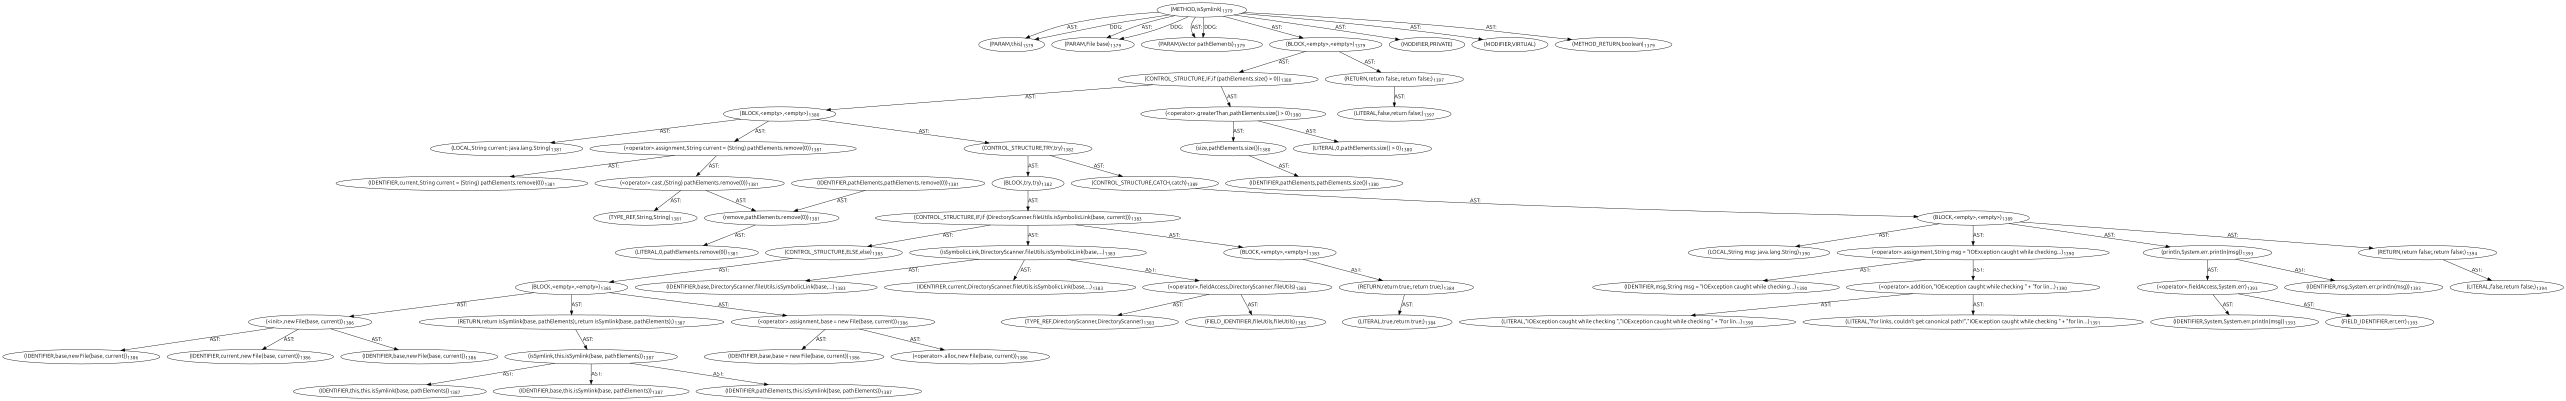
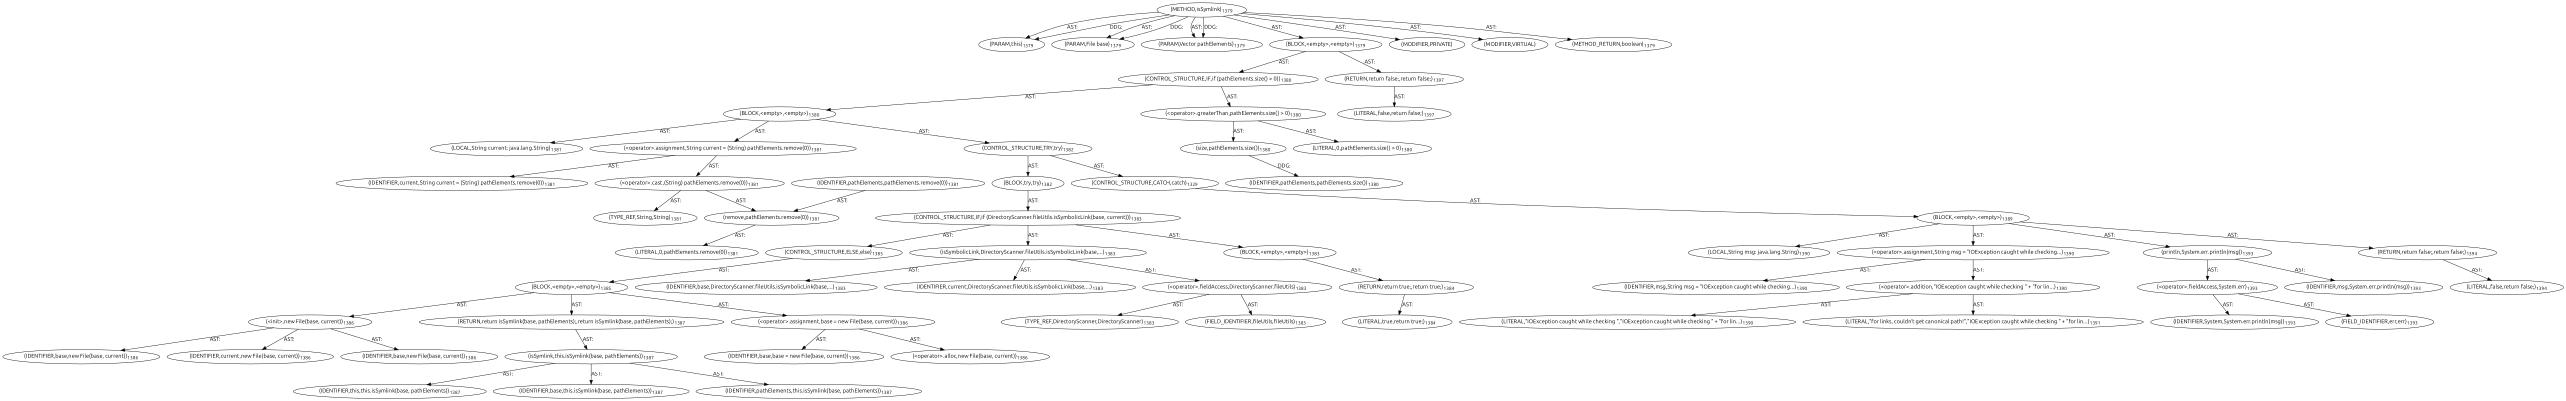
edge "(size,pathElements.size())" -> "(IDENTIFIER,pathElements,pathElements.size())": label "AST: " -> "DDG: "
node "(CONTROL_STRUCTURE,CATCH,catch)": text "1389" -> "1329"
